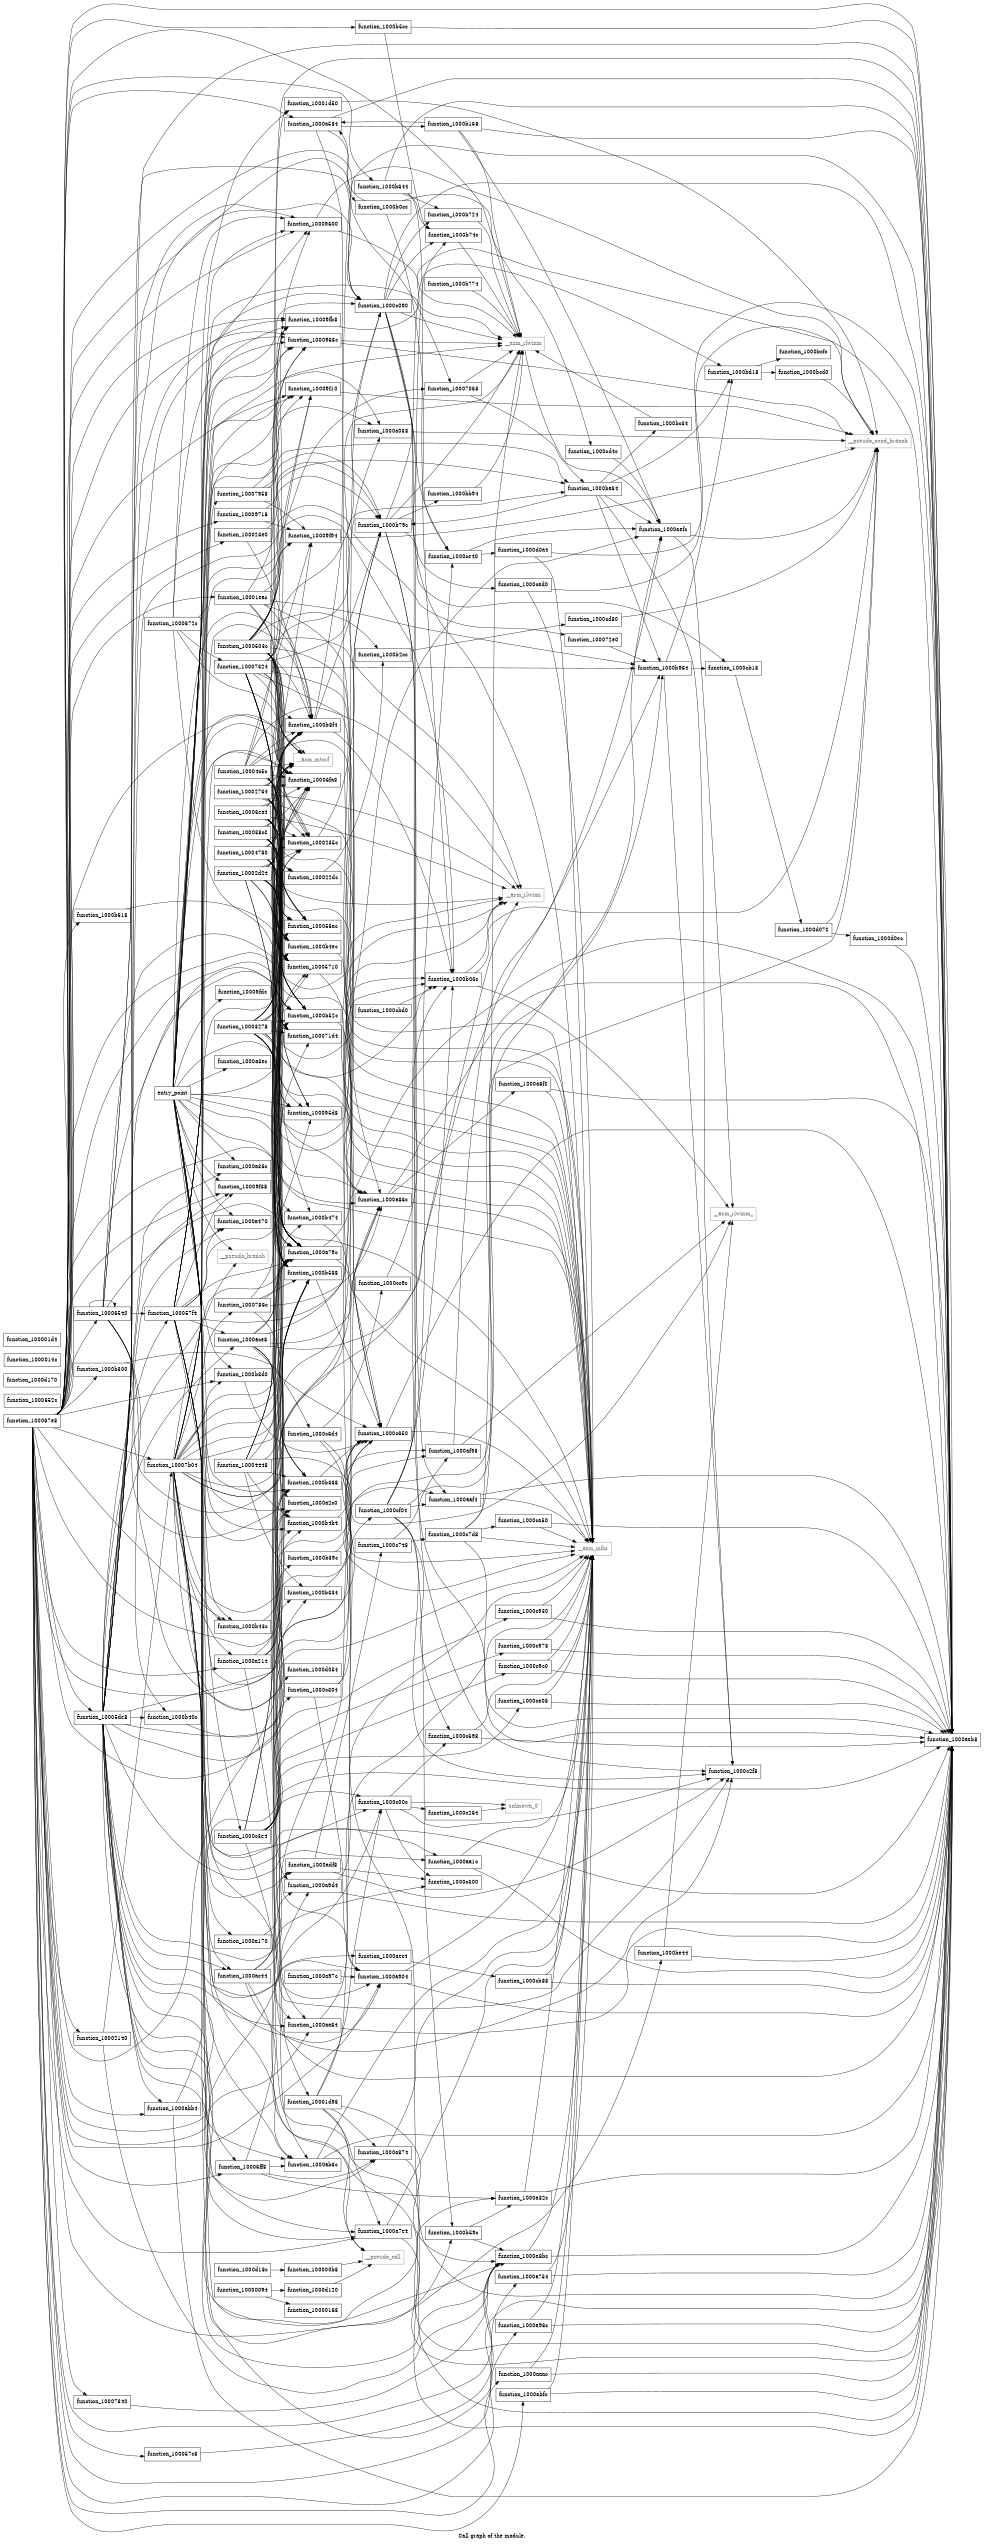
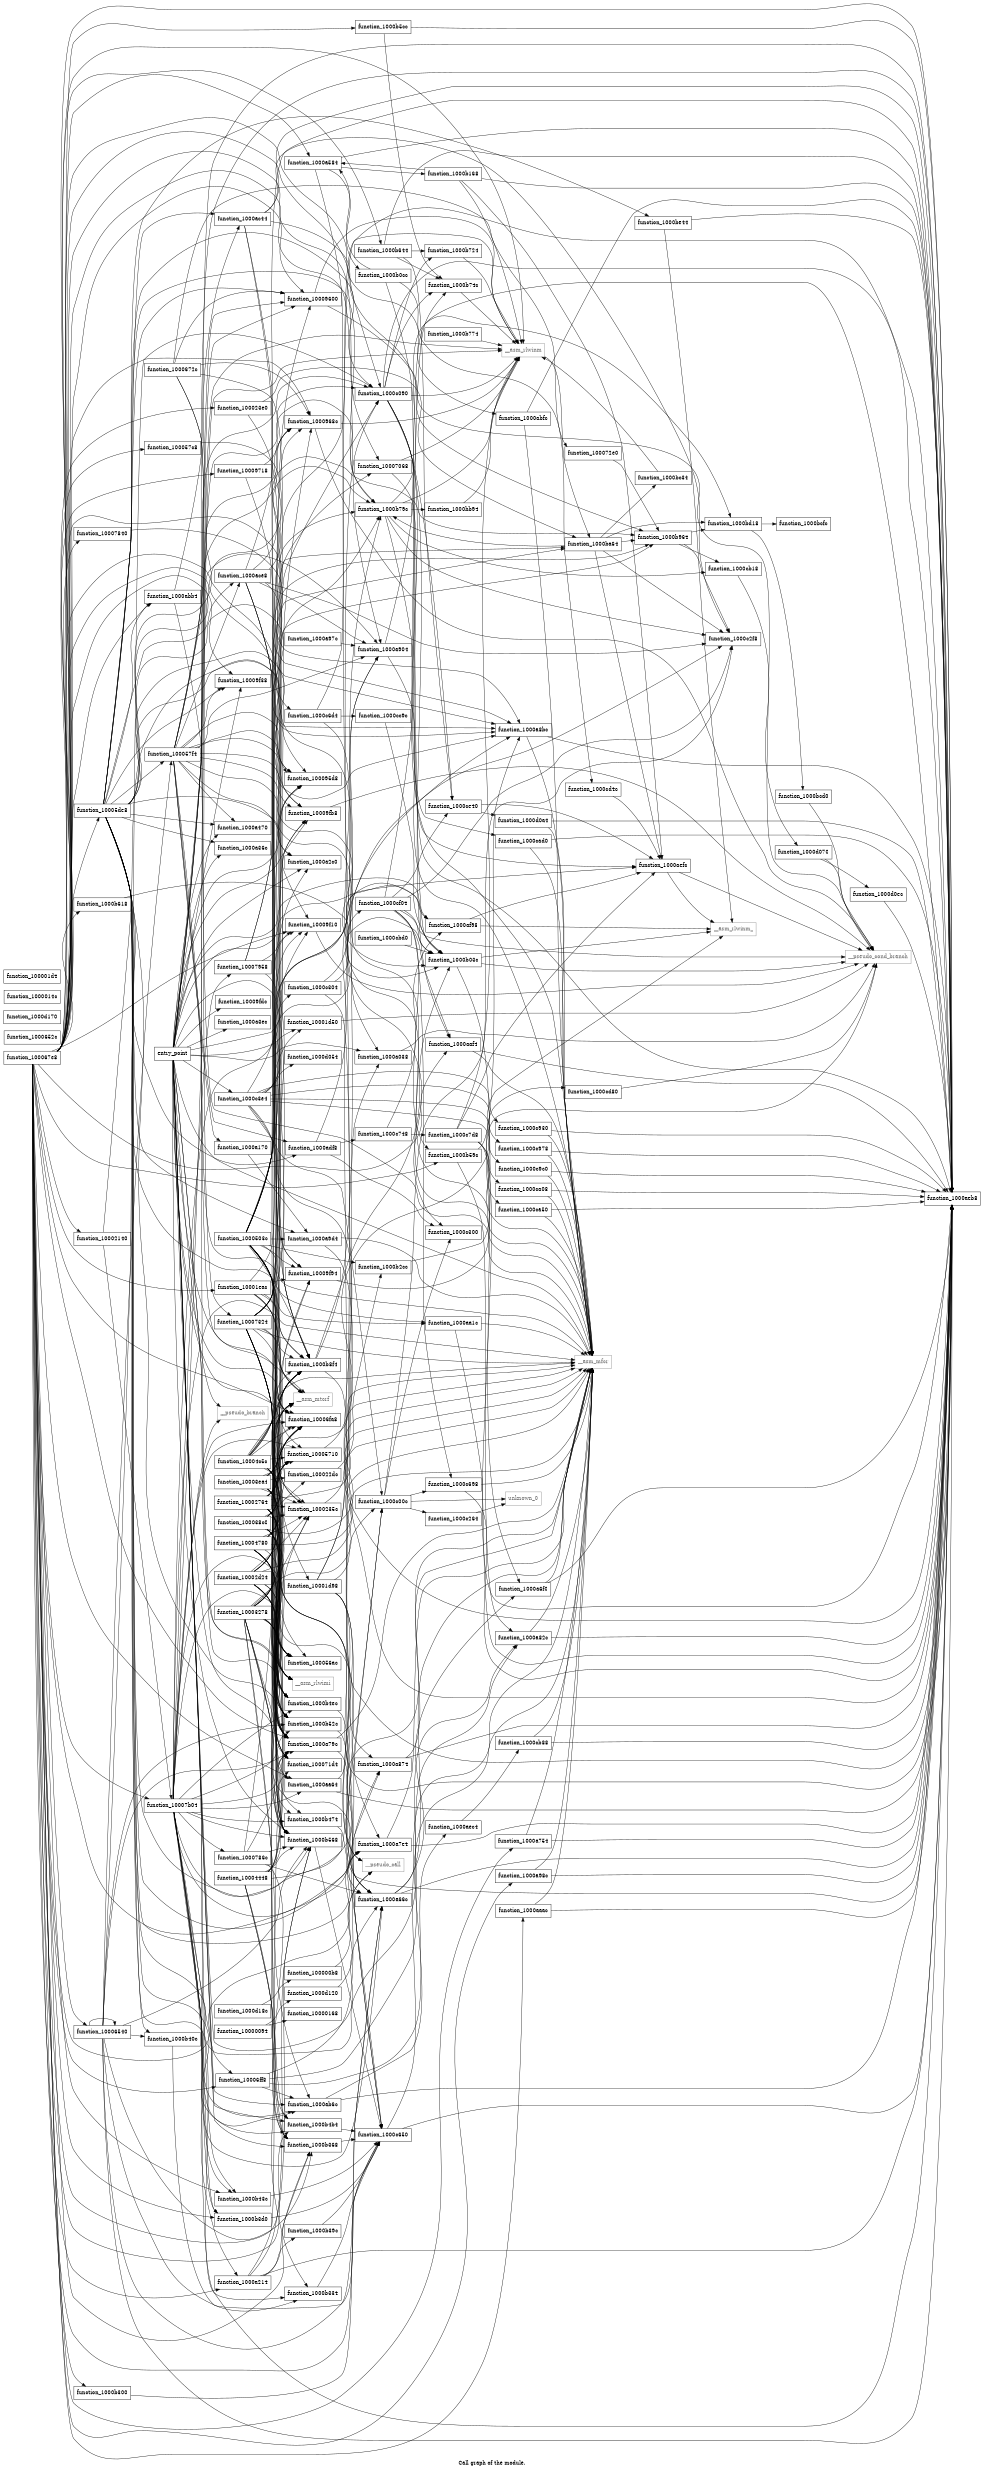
edge "function_1000b03c" -> "__asm_rlwimi": now "function_1000b03c" -> "function_1000a6f0"
